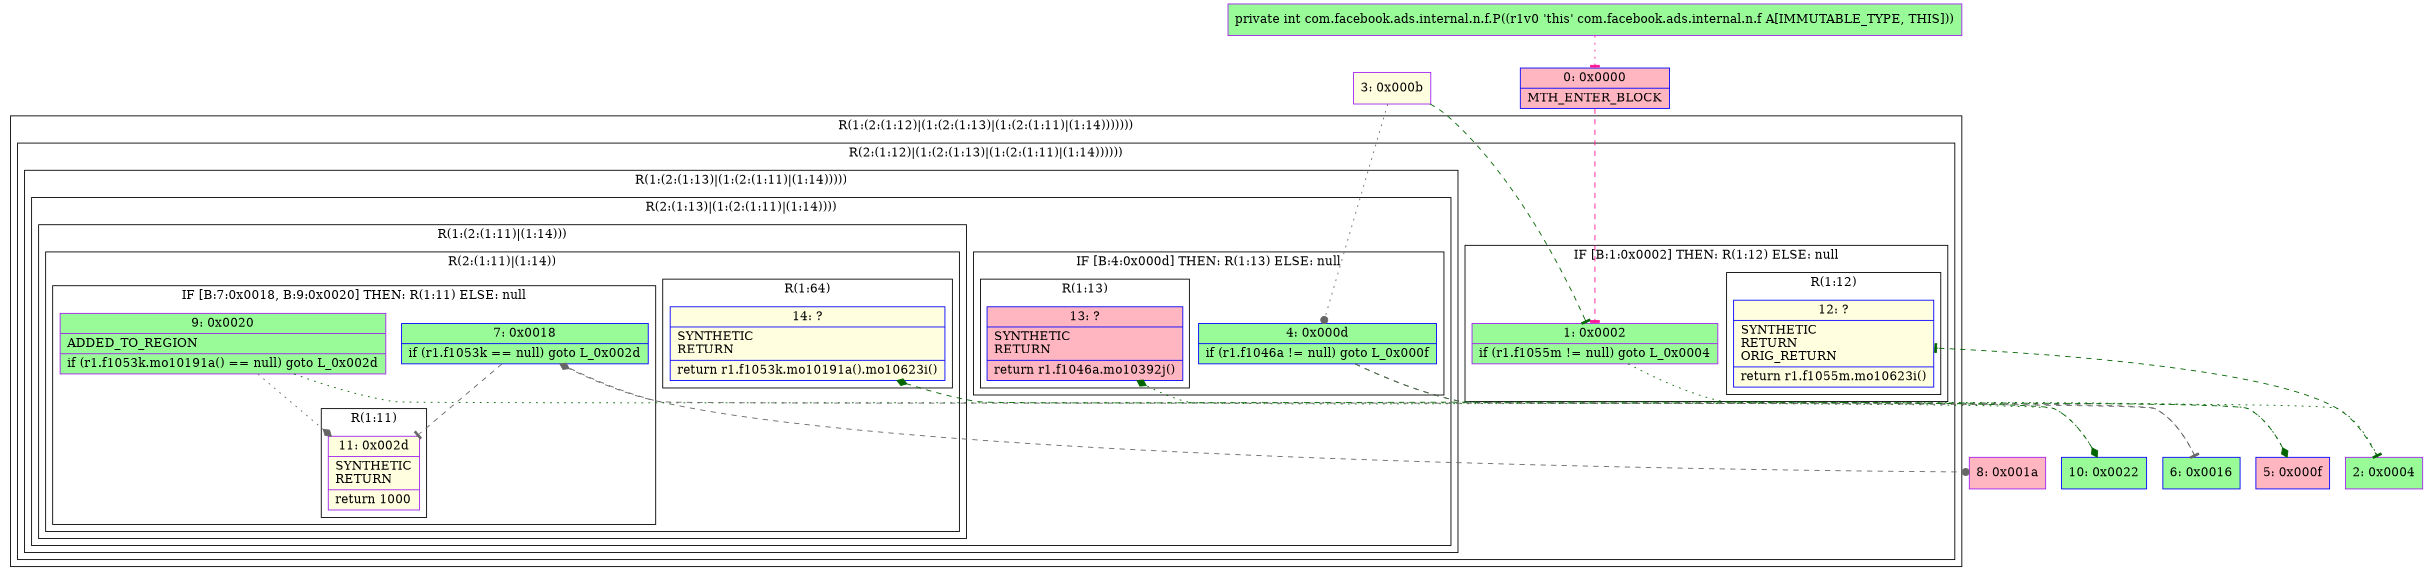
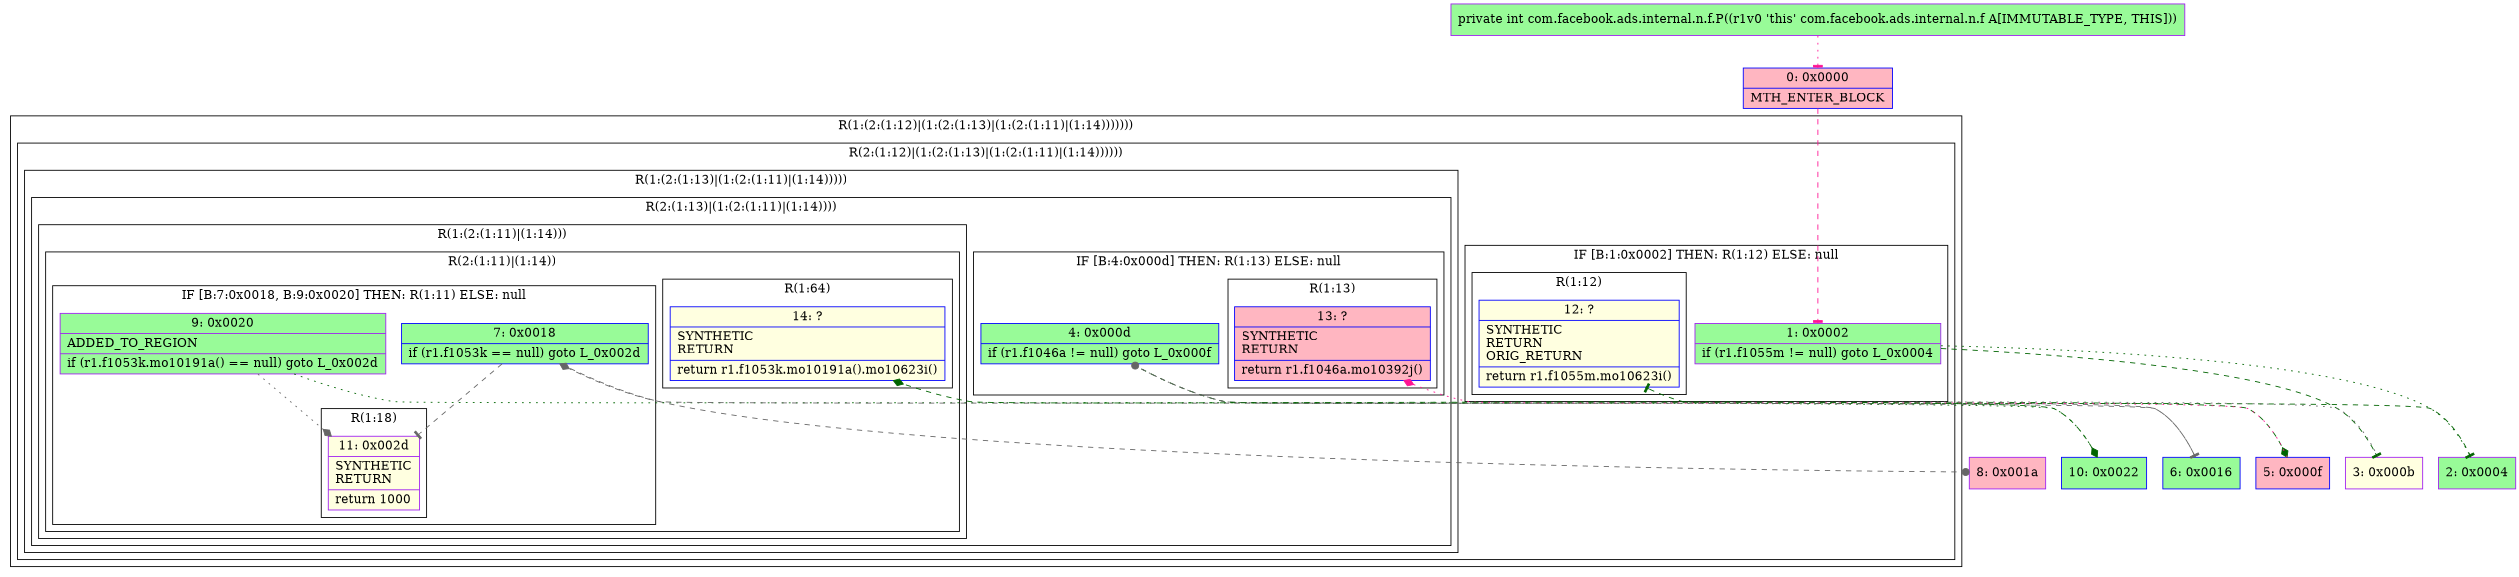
edge "3: 0x000b" -> "1: 0x0002": reversed
edge "5: 0x000f" -> "13: ?": color darkgreen -> deeppink
cluster "R(1:11)": label "R(1:11)" -> "R(1:18)"
